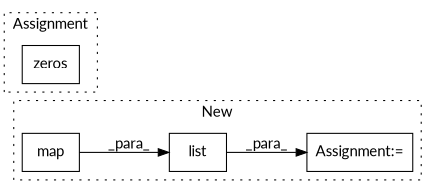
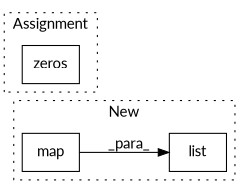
node "Assignment:=": removed
